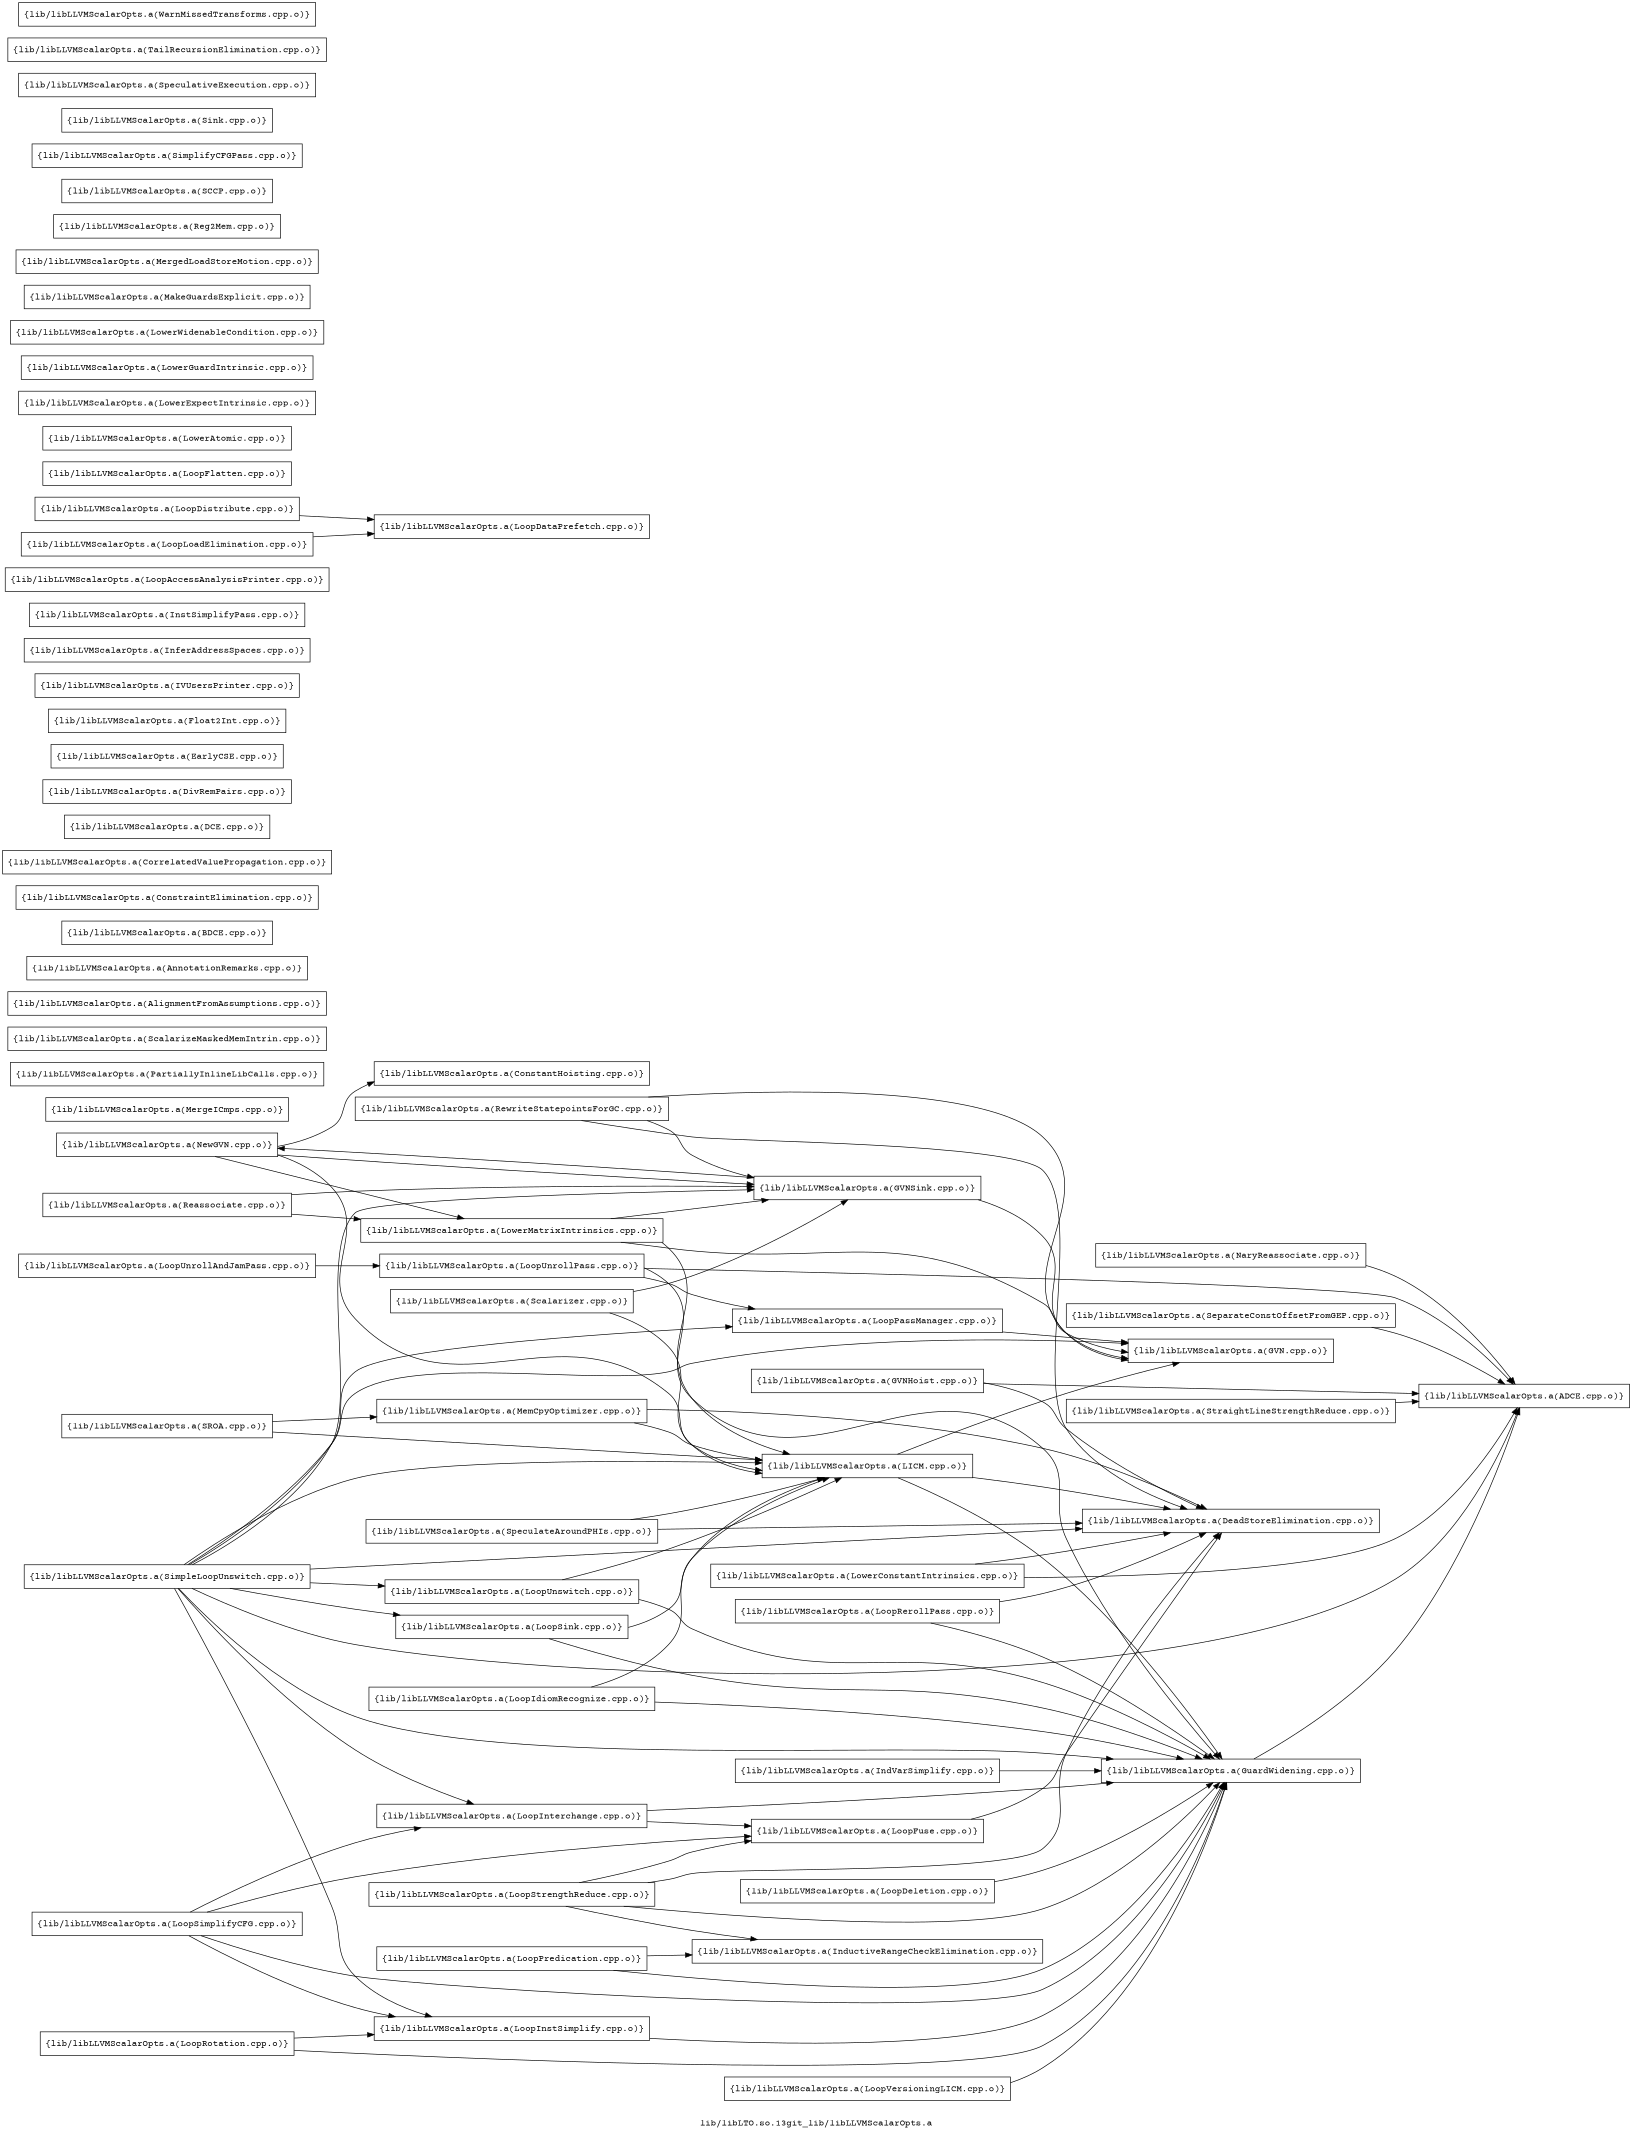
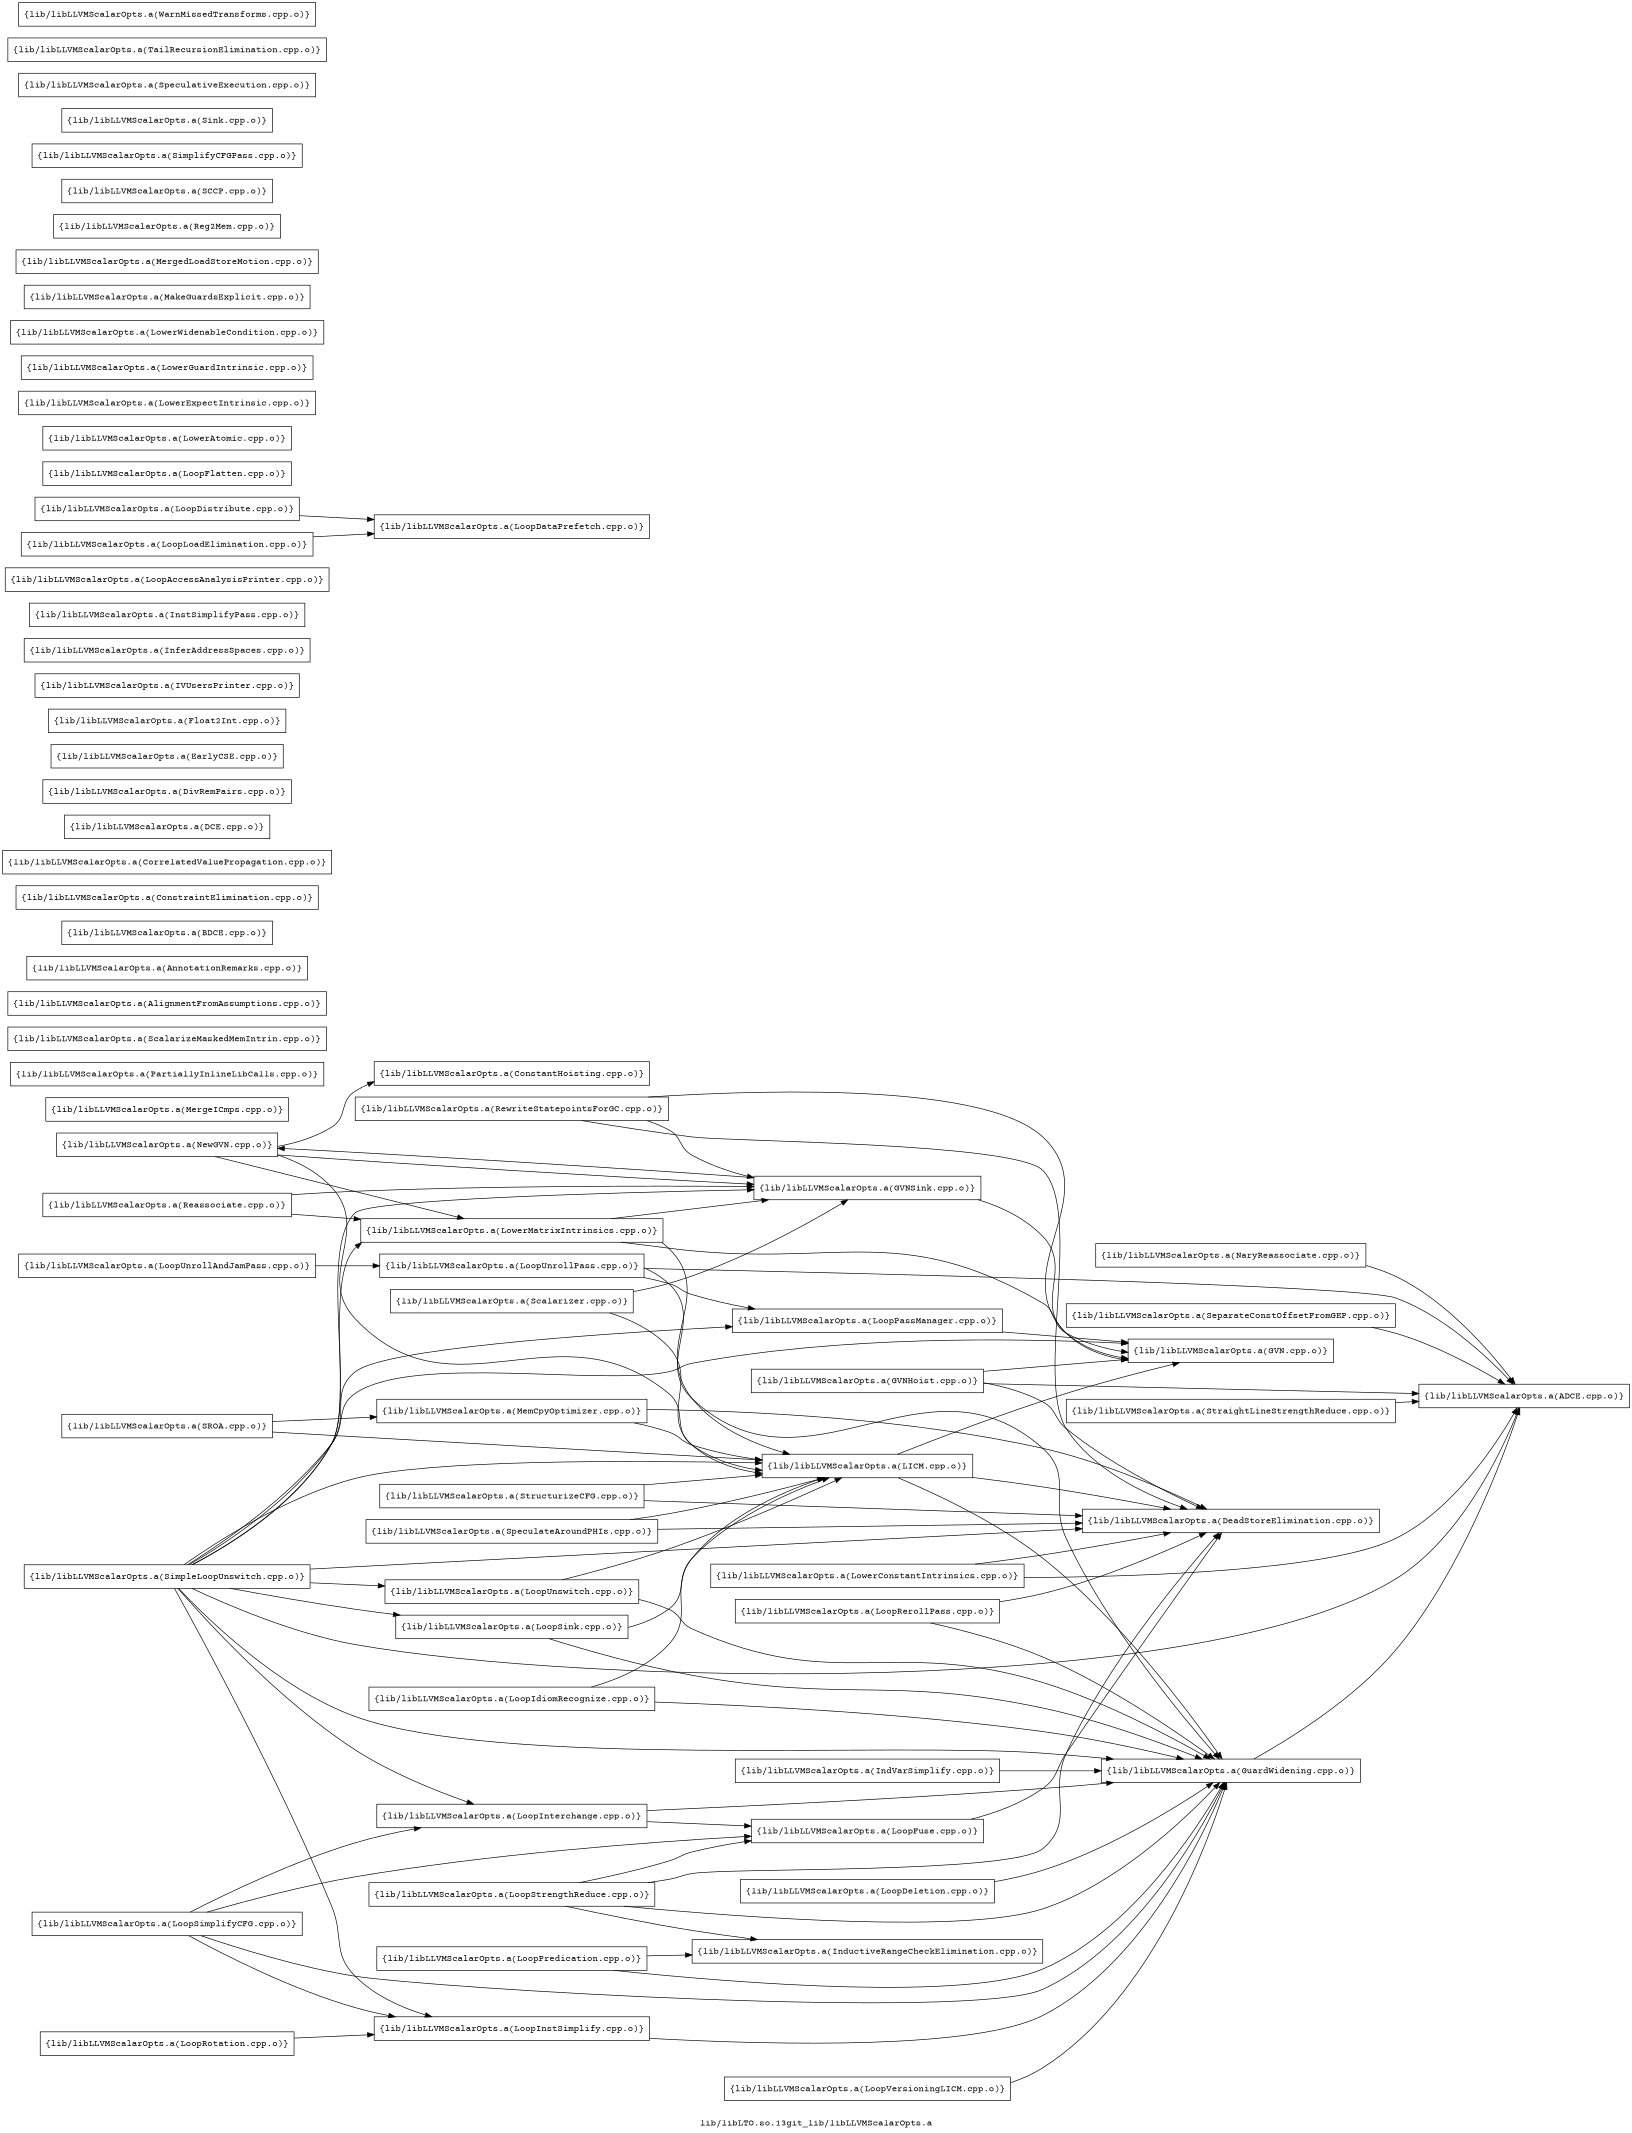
edge "{lib/libLLVMScalarOpts.a(GVNHoist.cpp.o)}" -> "{lib/libLLVMScalarOpts.a(GVN.cpp.o)}": added
edge "{lib/libLLVMScalarOpts.a(SimpleLoopUnswitch.cpp.o)}" -> "{lib/libLLVMScalarOpts.a(LowerMatrixIntrinsics.cpp.o)}": added
node "{lib/libLLVMScalarOpts.a(StructurizeCFG.cpp.o)}": added
edge "{lib/libLLVMScalarOpts.a(LoopRotation.cpp.o)}" -> "{lib/libLLVMScalarOpts.a(GuardWidening.cpp.o)}": removed
